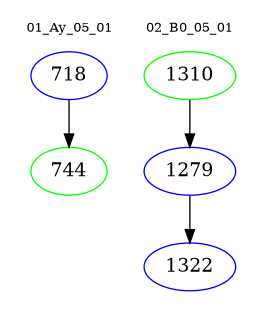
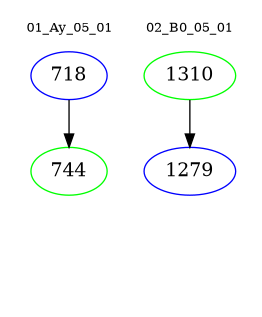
node "1322": removed
